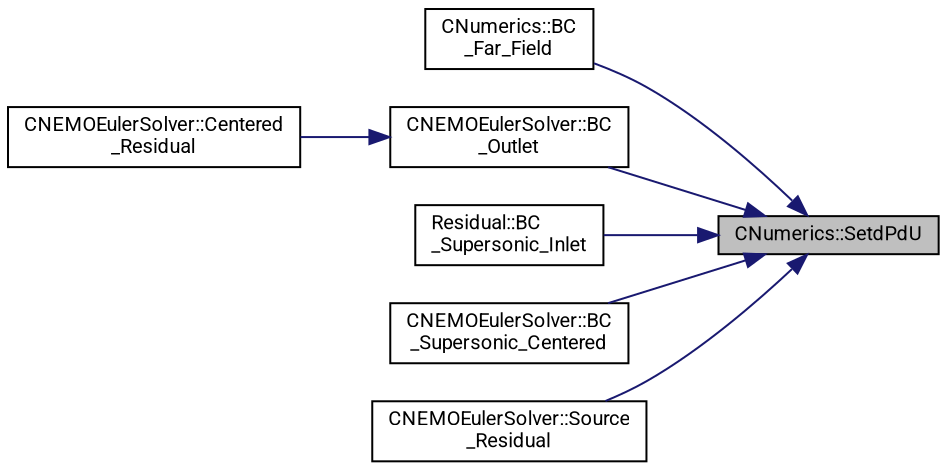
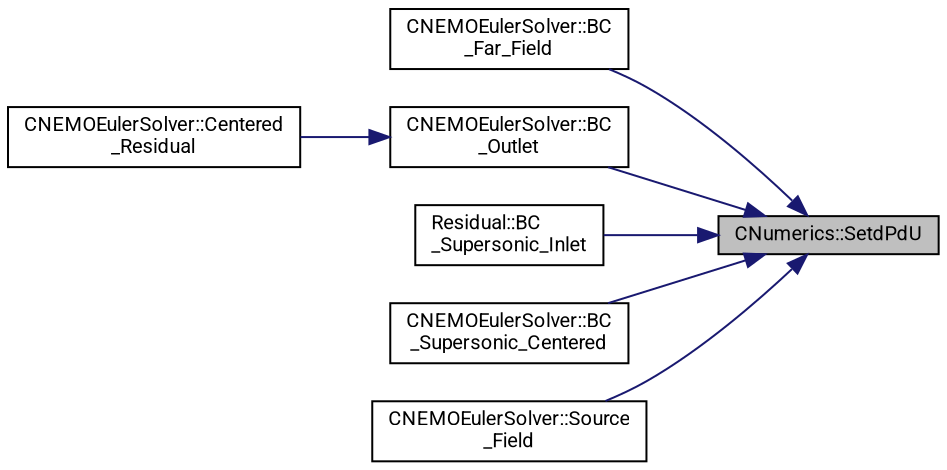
node "CNumerics::BC _Far_Field": label "CNumerics::BC _Far_Field" -> "CNEMOEulerSolver::BC _Far_Field"
node "CNEMOEulerSolver::Source _Residual": label "CNEMOEulerSolver::Source _Residual" -> "CNEMOEulerSolver::Source _Field"
